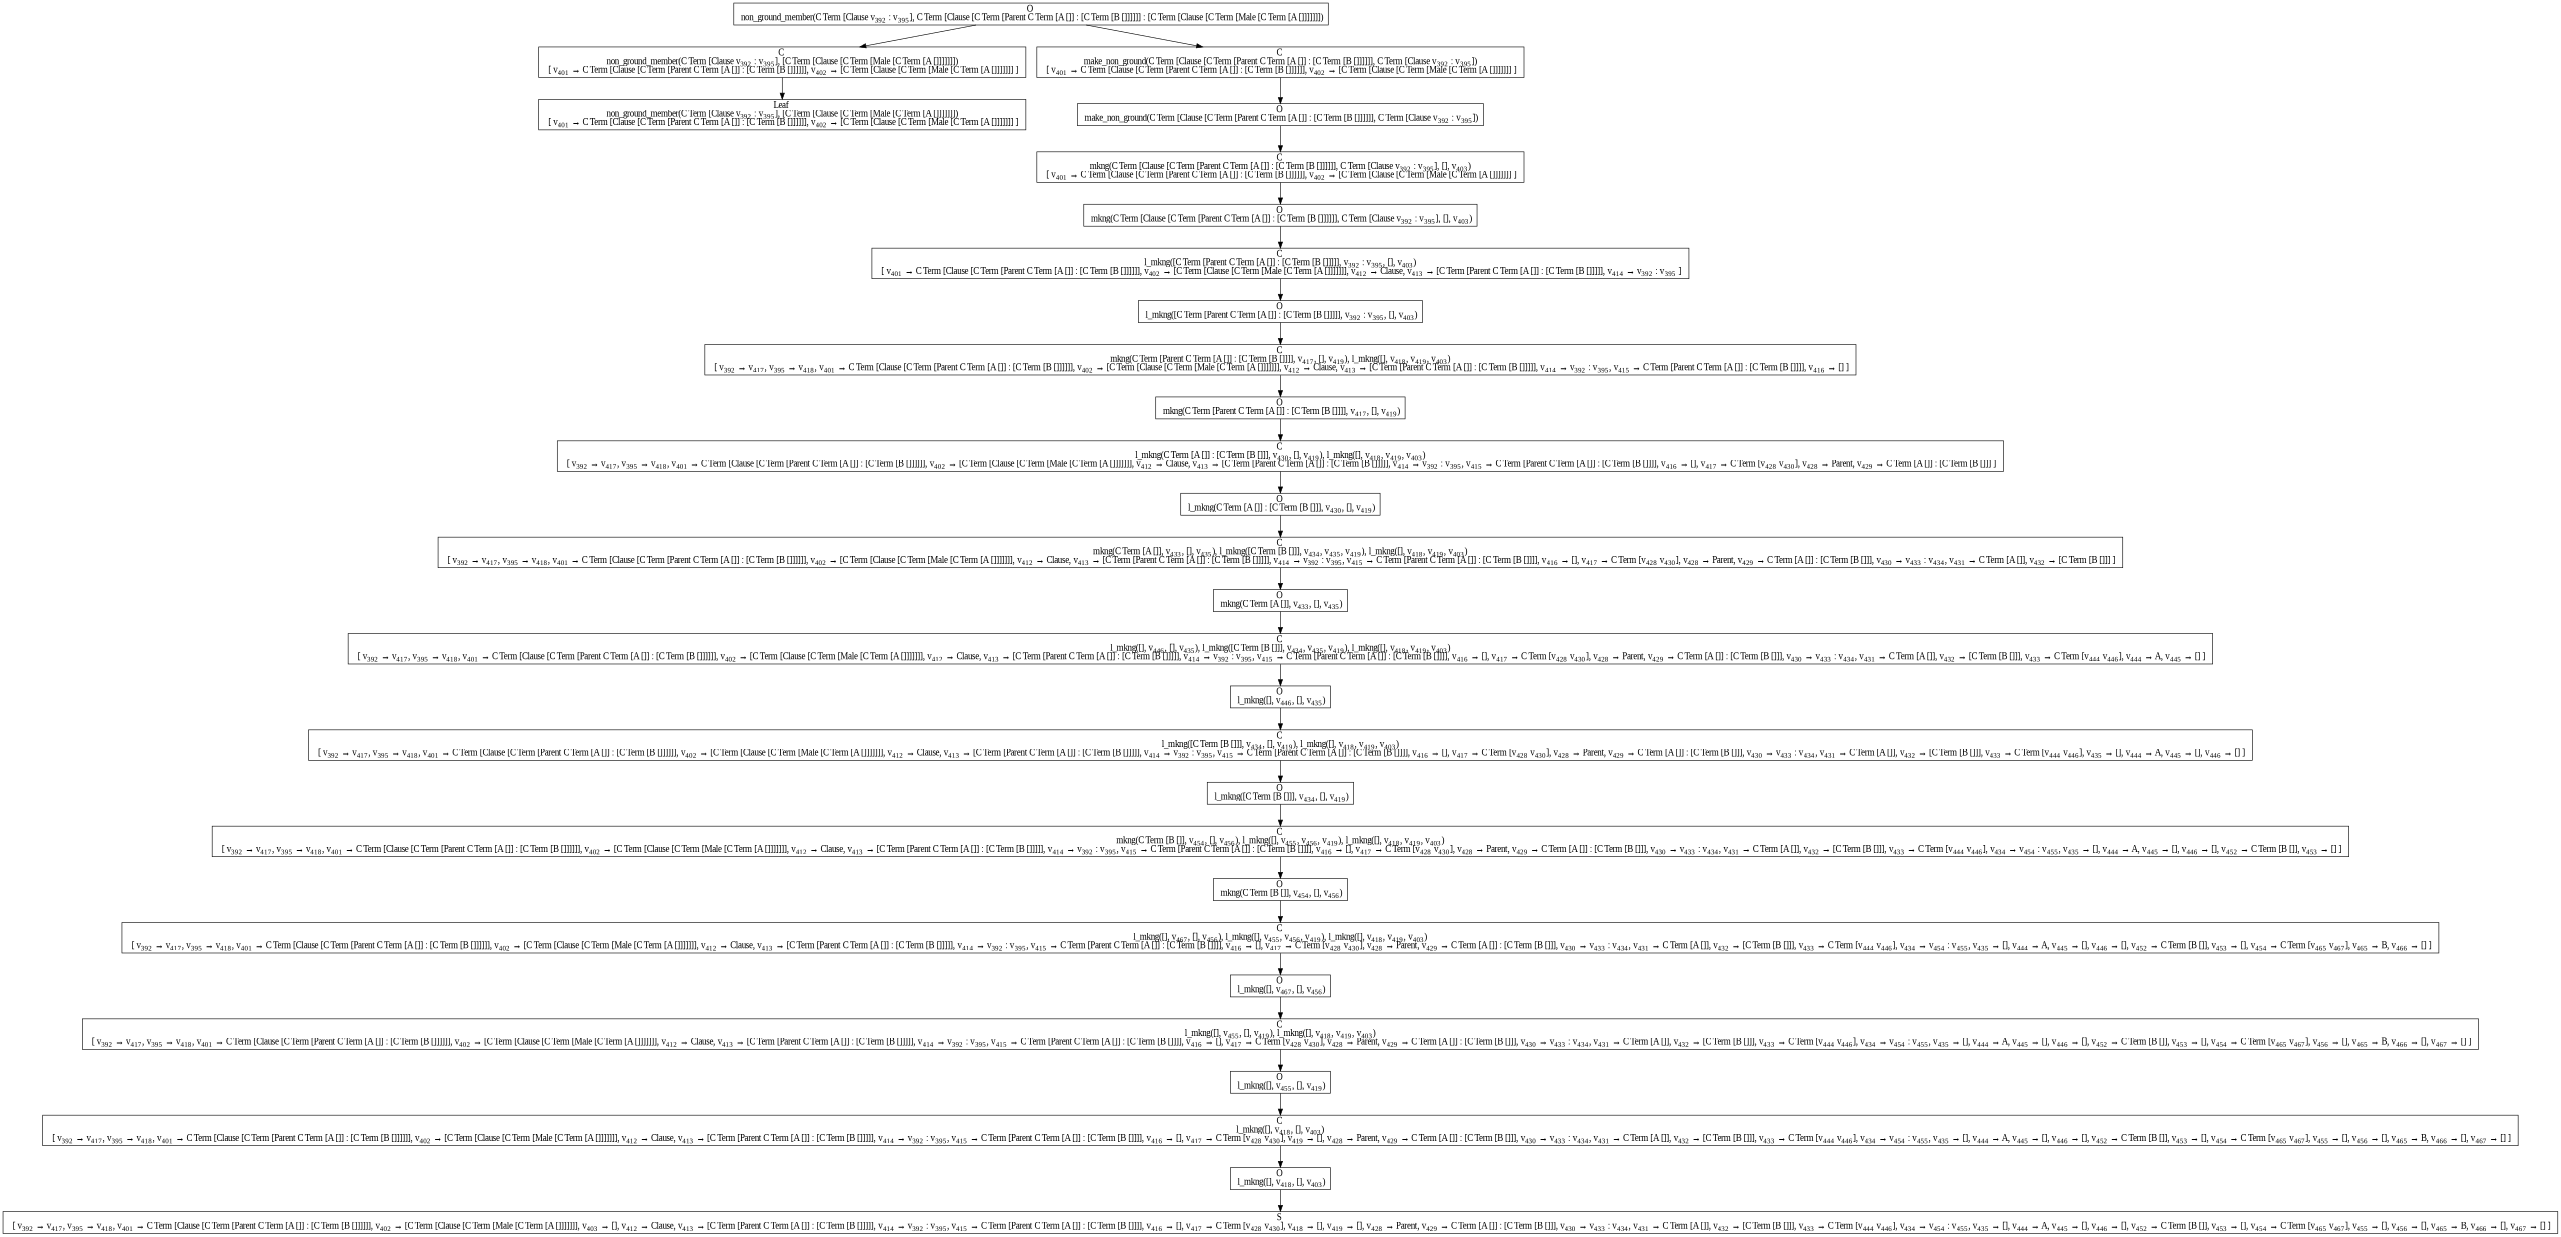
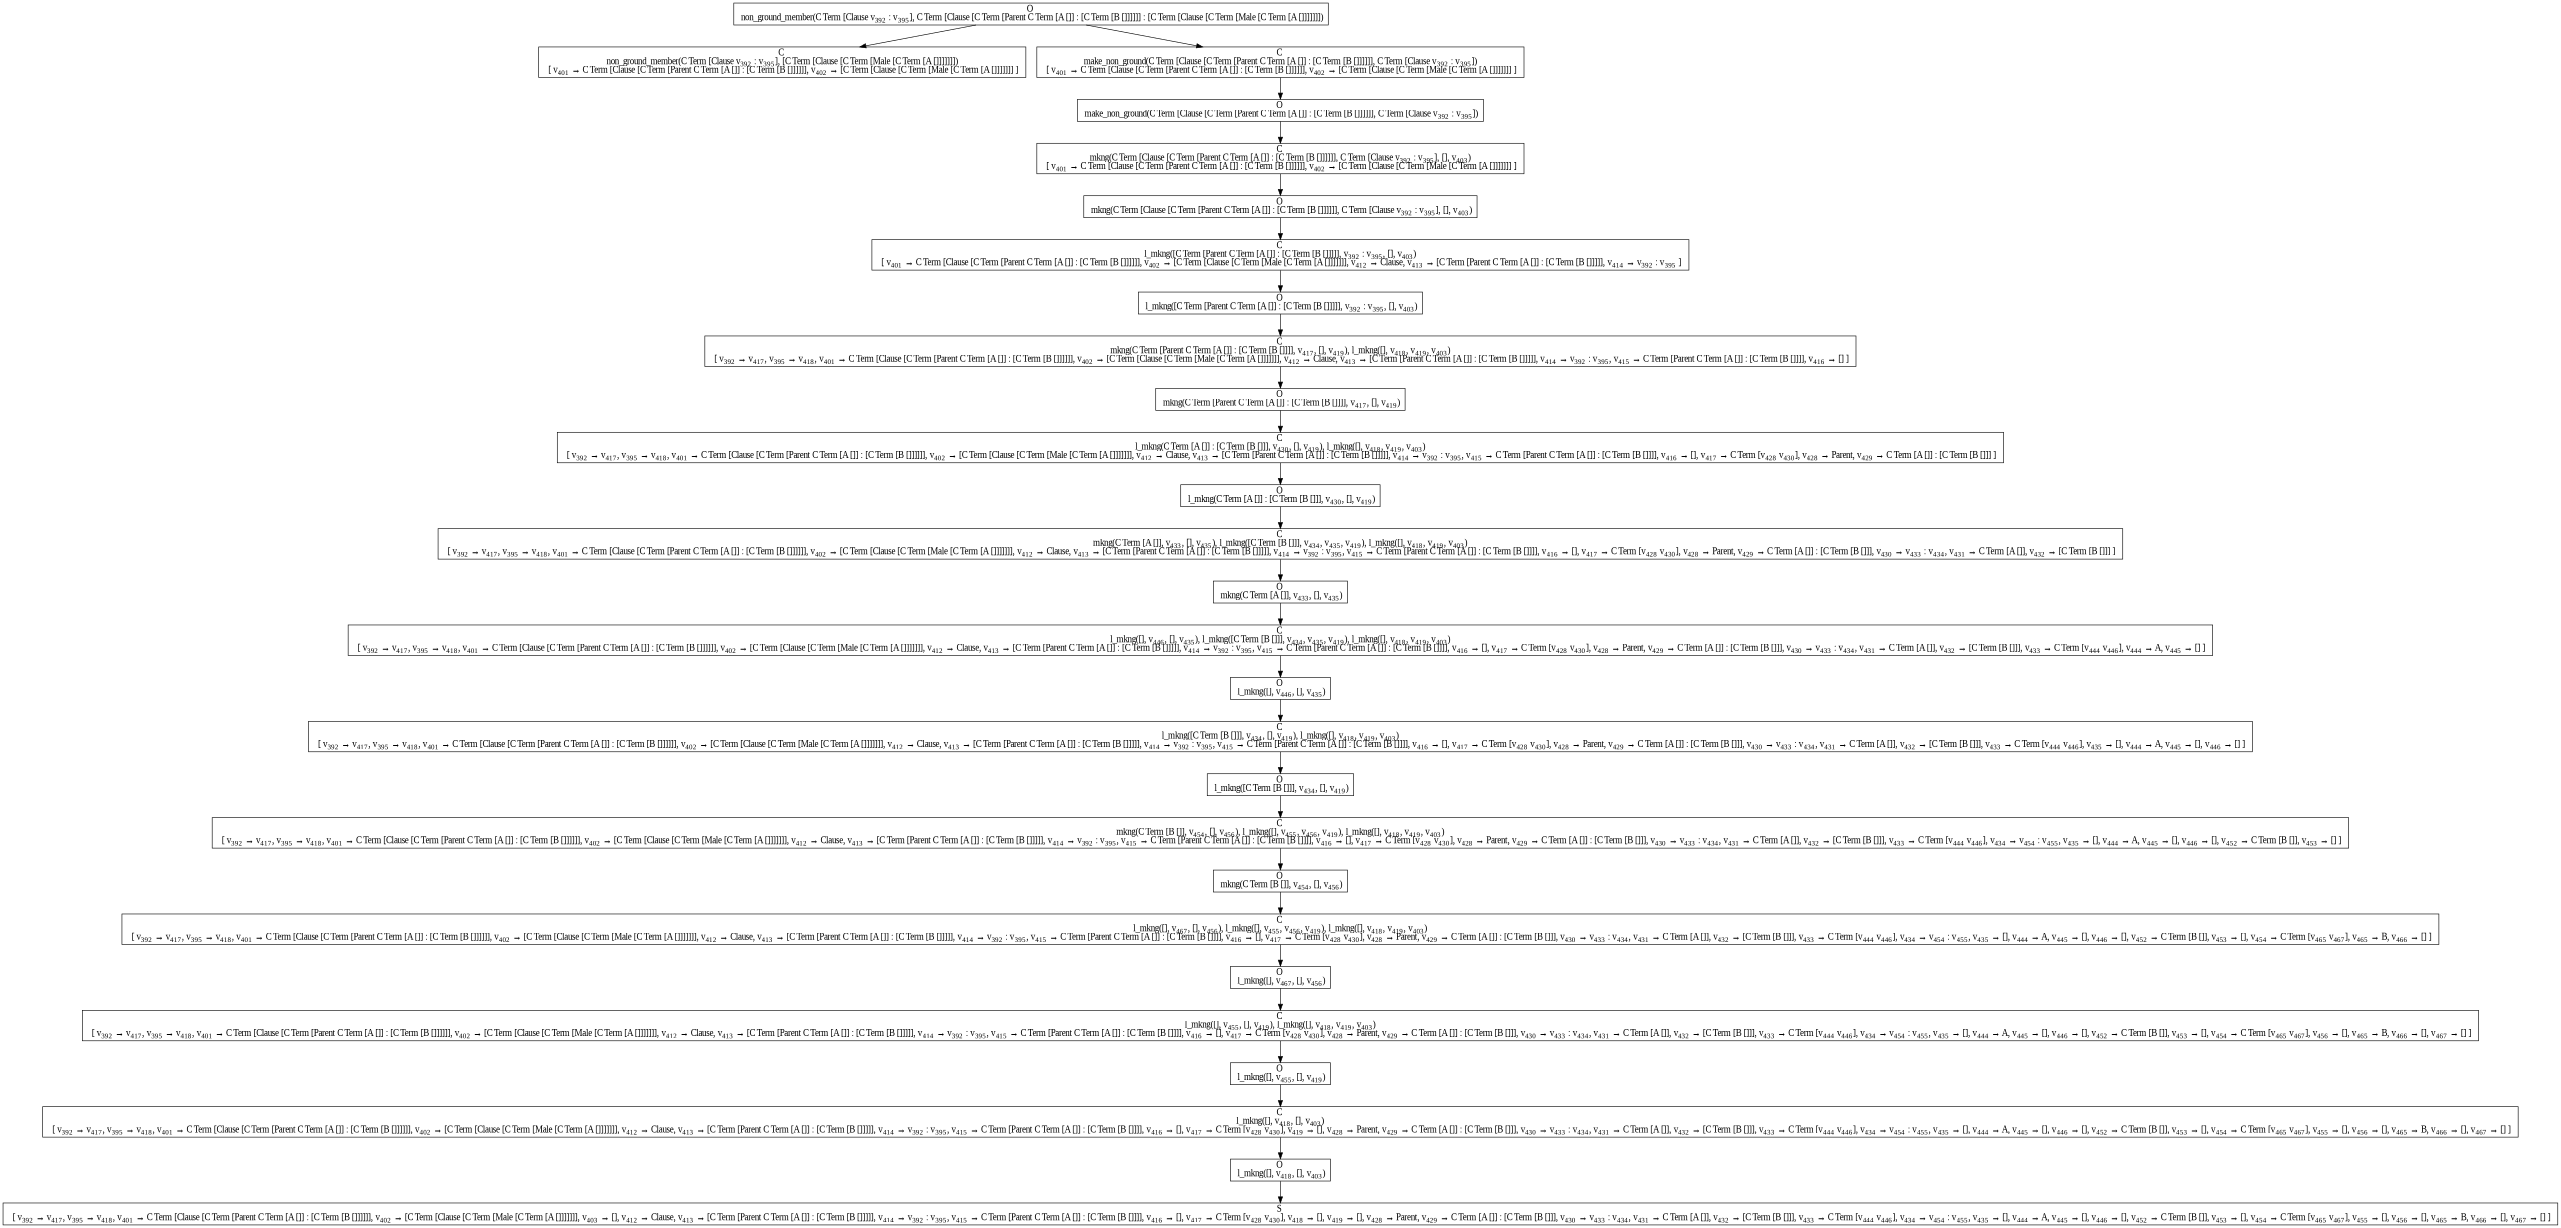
node "Leaf": removed
